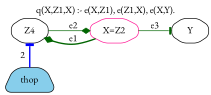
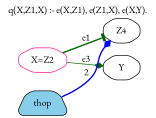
edge "Z4" -> "X=Z2": removed, label "e2"
edge "X=Z2" -> "Y": arrowhead tee -> diamond
edge "X=Z2" -> "Z4": arrowhead diamond -> tee
edge "thop" -> "Z4": arrowhead tee -> diamond
